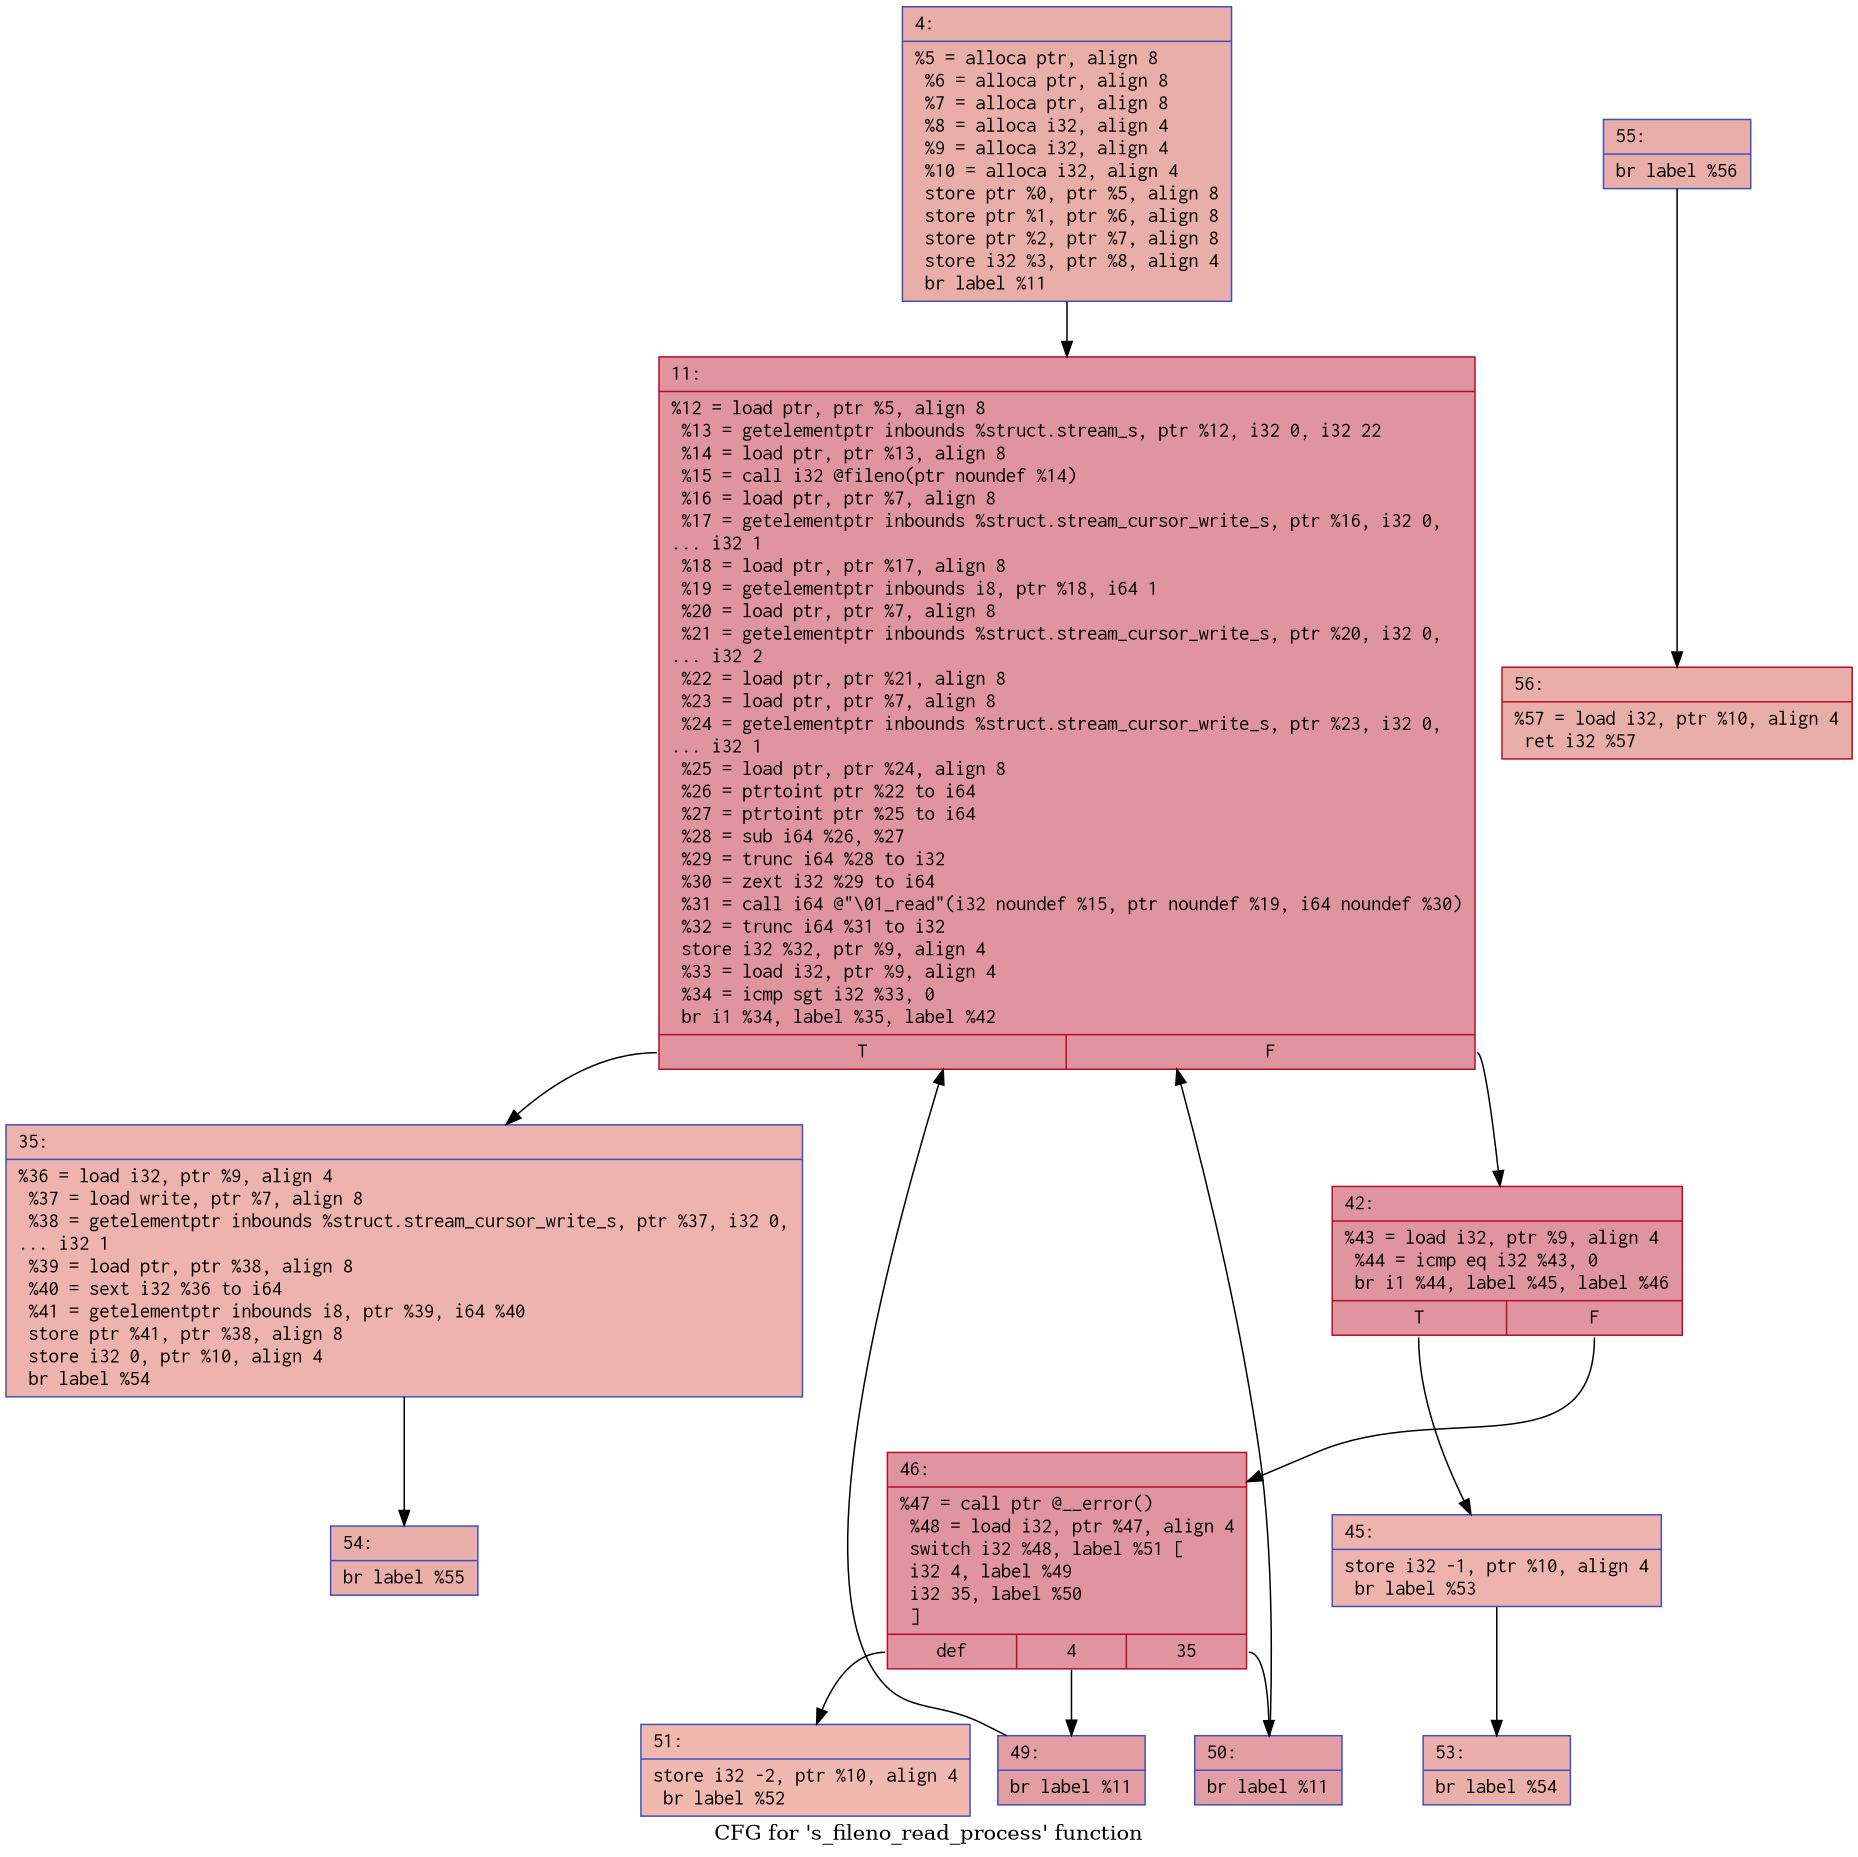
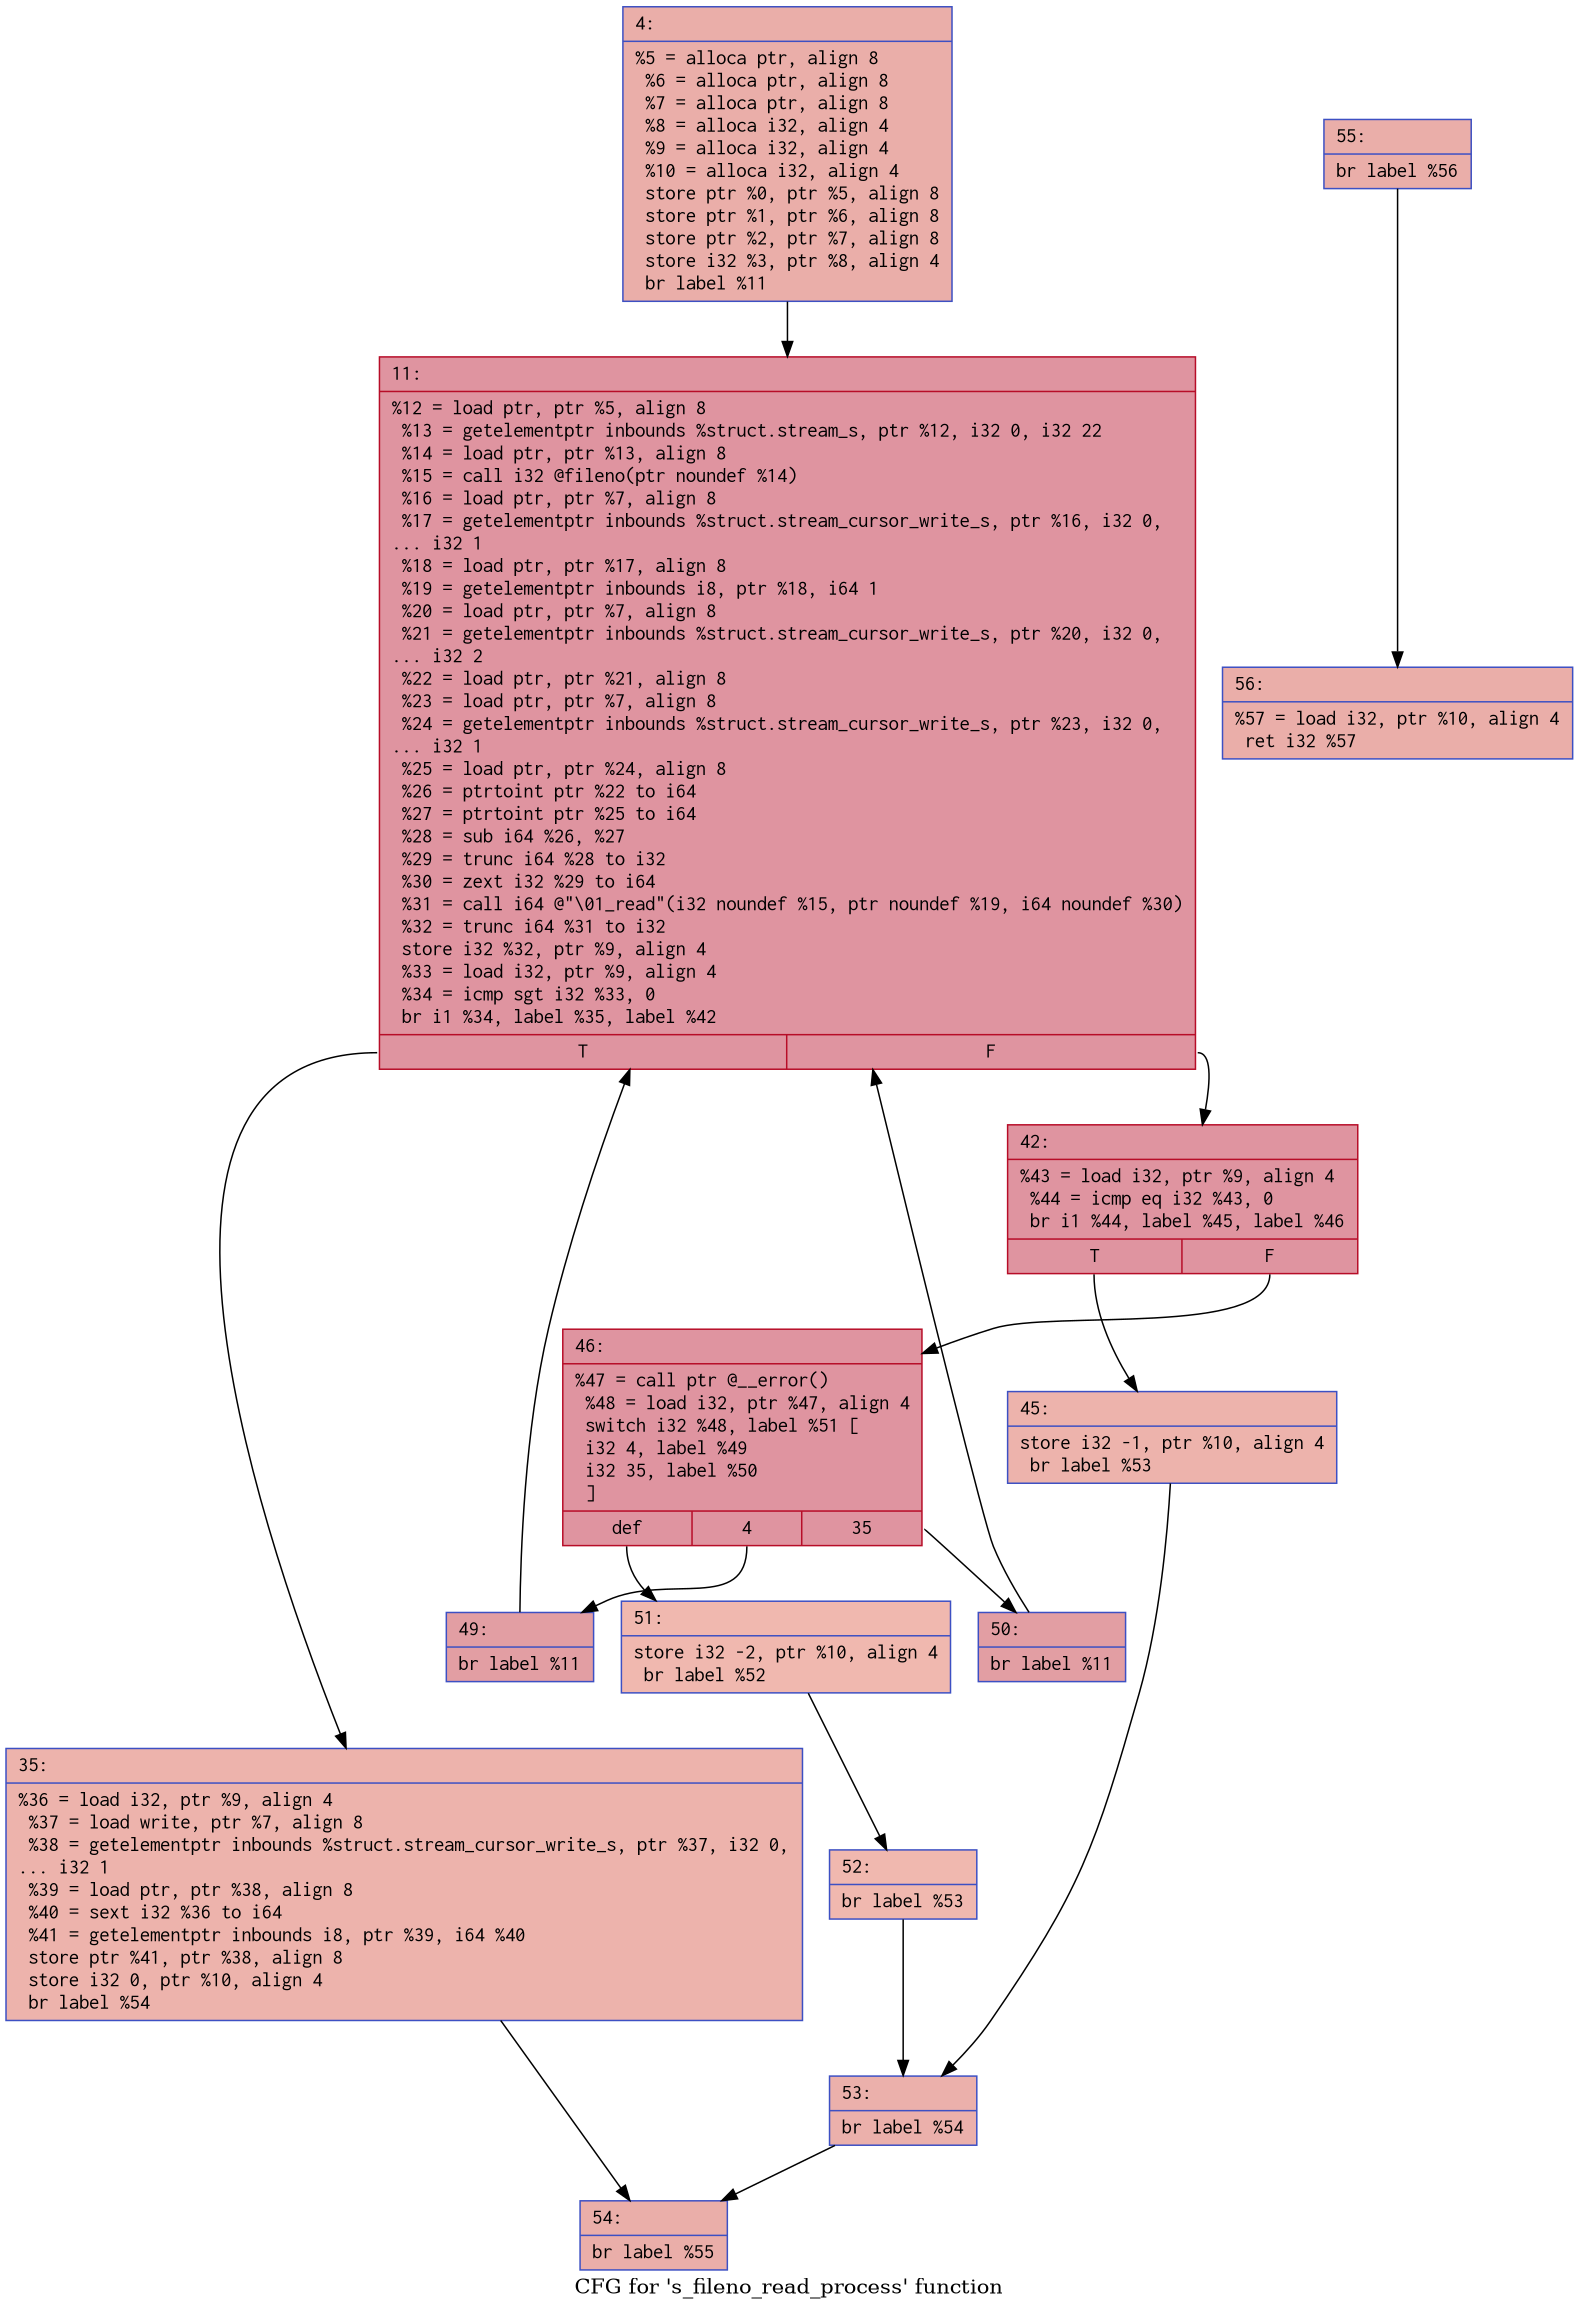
node "56:": color #b70d28ff -> #3d50c3ff
node "52:": added
edge "53:" -> "54:": added
